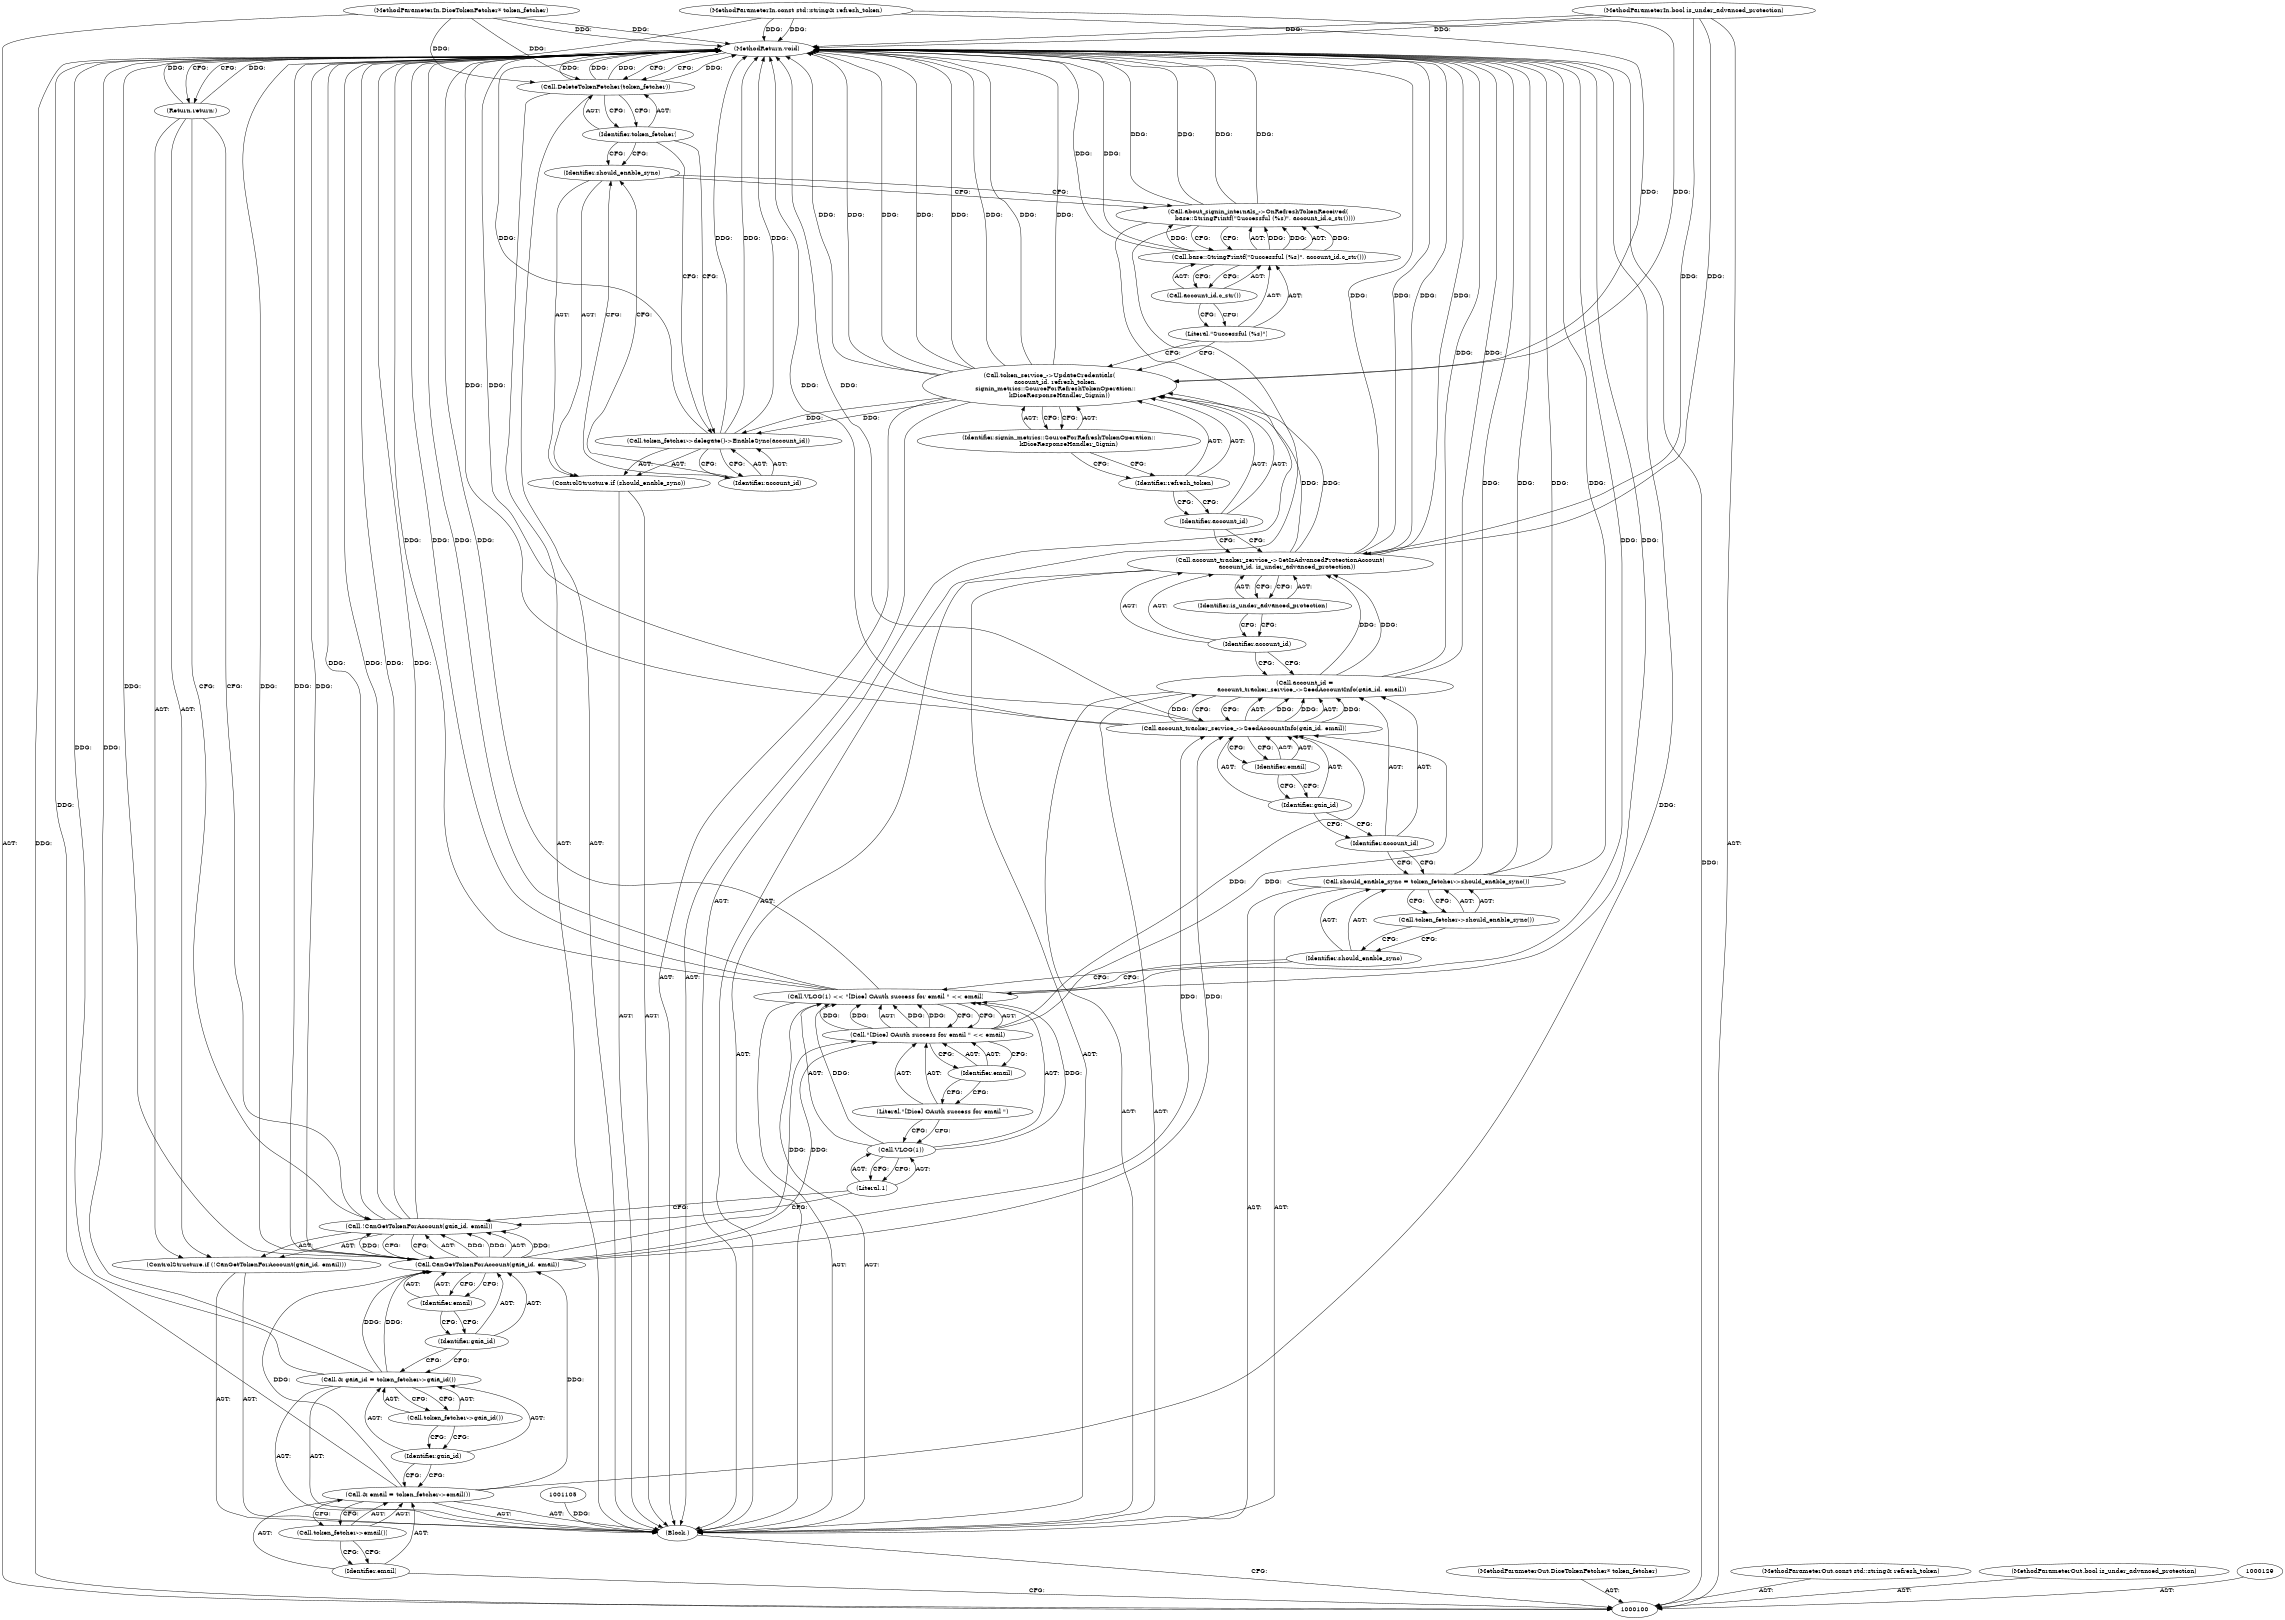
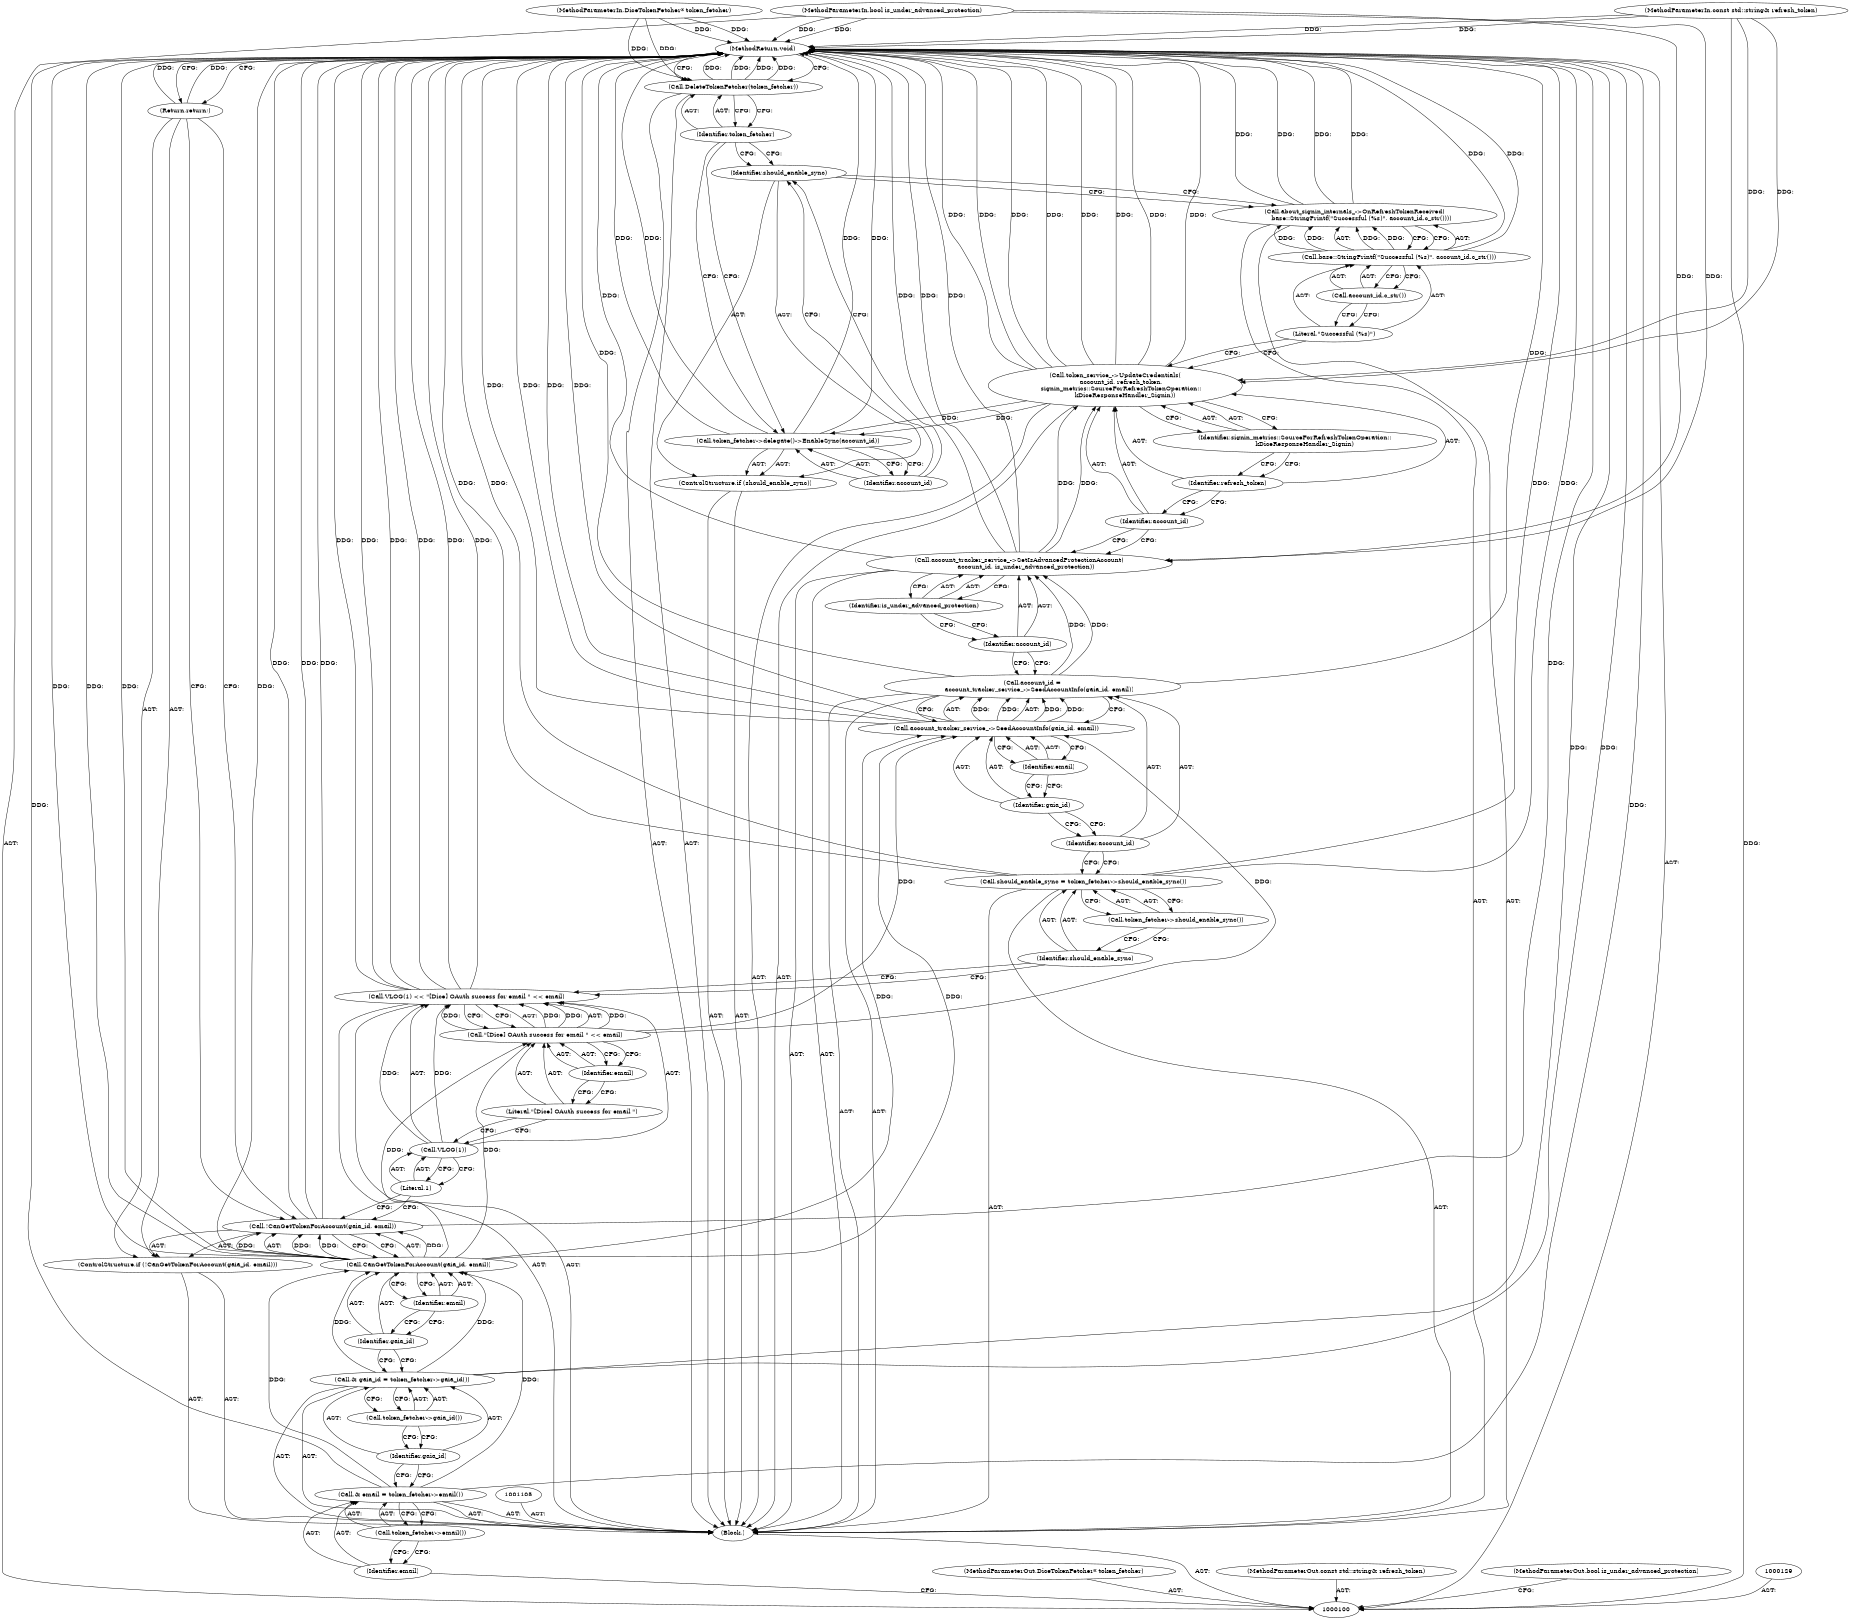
edge "(MethodReturn,void)" -> "1000100": label "DDG: " -> "AST: "
edge "(MethodParameterIn,DiceTokenFetcher* token_fetcher)" -> "1000100": removed, label "AST:"
edge "1001105" -> "(Block,)": label "DDG: " -> "AST: "
edge "(Block,)" -> "1000100": label "CFG: " -> "AST: "
edge "(MethodParameterOut,bool is_under_advanced_protection)" -> "1000100": label "AST: " -> "CFG: "
